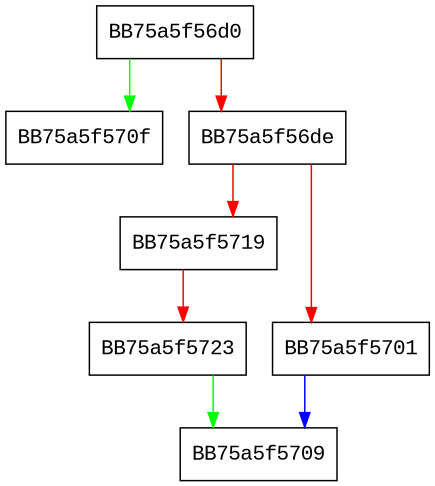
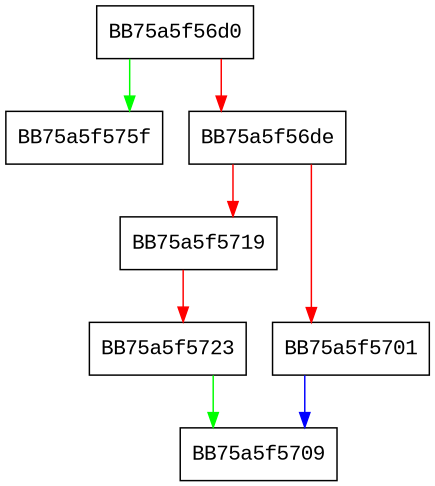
node "BB75a5f570f": label "BB75a5f570f" -> "BB75a5f575f"
